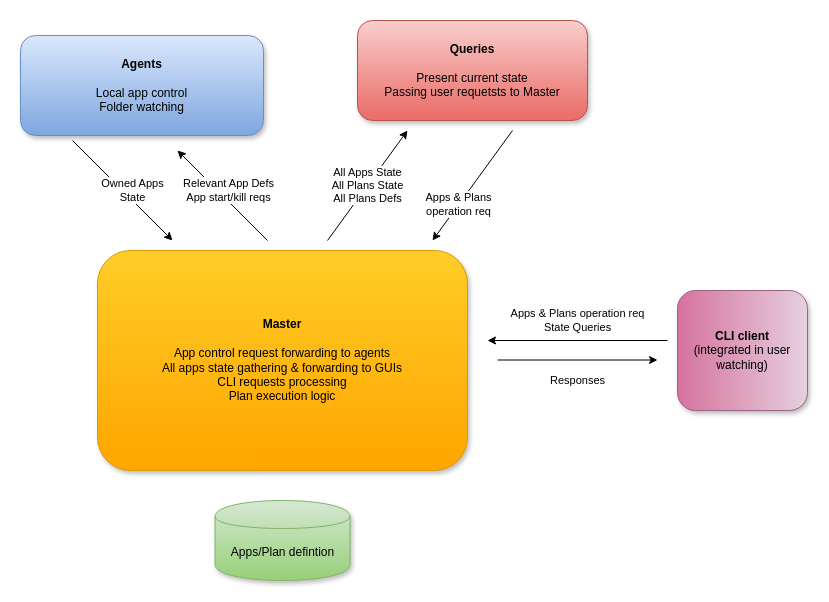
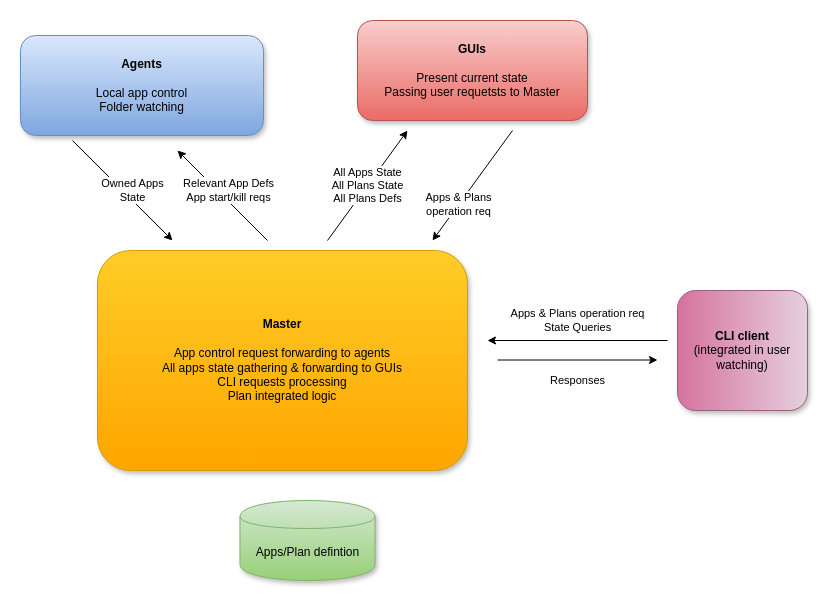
node "Queries Present current state Passing user requetsts to Master": label "Queries Present current state Passing user requetsts to Master" -> "GUIs Present current state Passing user requetsts to Master"
node "Master App control request forwarding to agents All apps state gathering & forwarding to GUIs CLI requests processing Plan execution logic": label "Master App control request forwarding to agents All apps state gathering & forwarding to GUIs CLI requests processing Plan execution logic" -> "Master App control request forwarding to agents All apps state gathering & forwarding to GUIs CLI requests processing Plan integrated logic"
node "Apps/Plan defintion": moved (283, 541) -> (308, 541)
